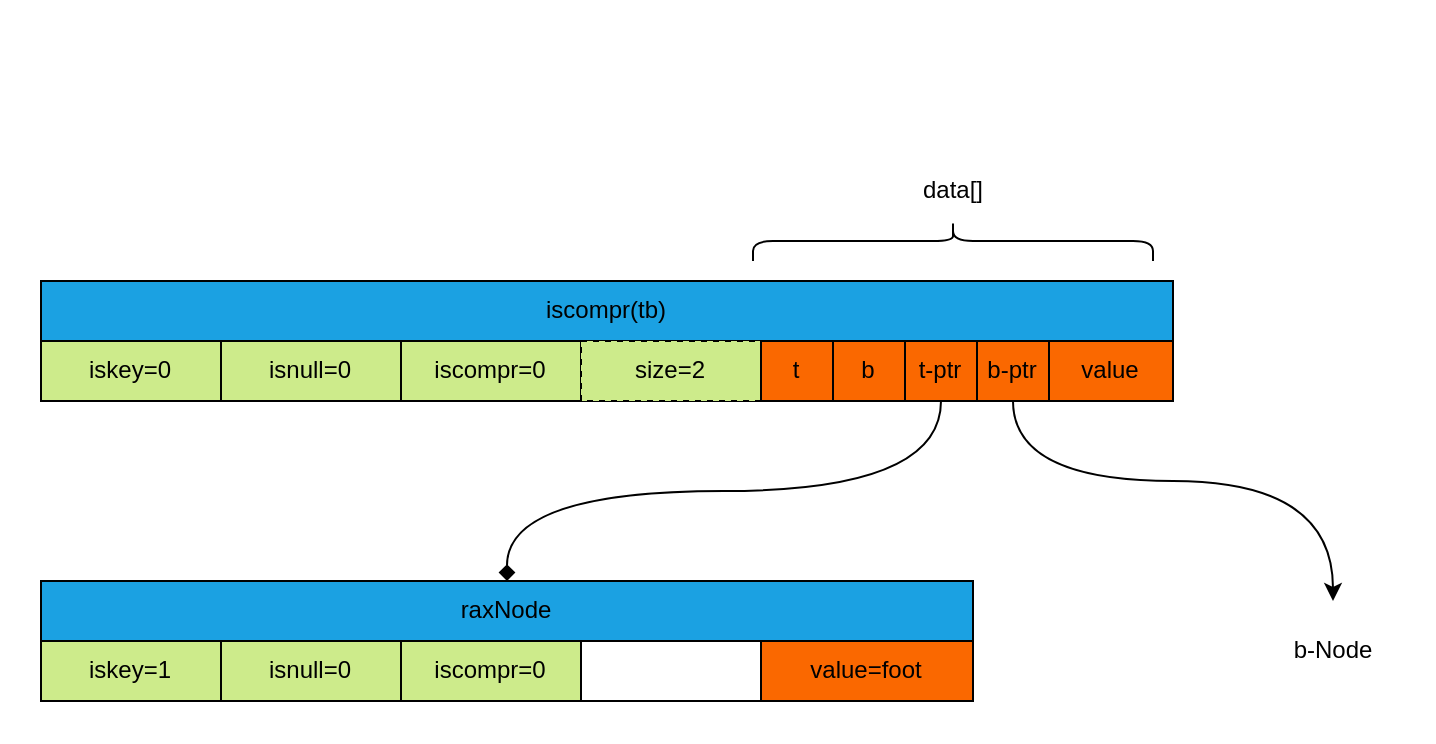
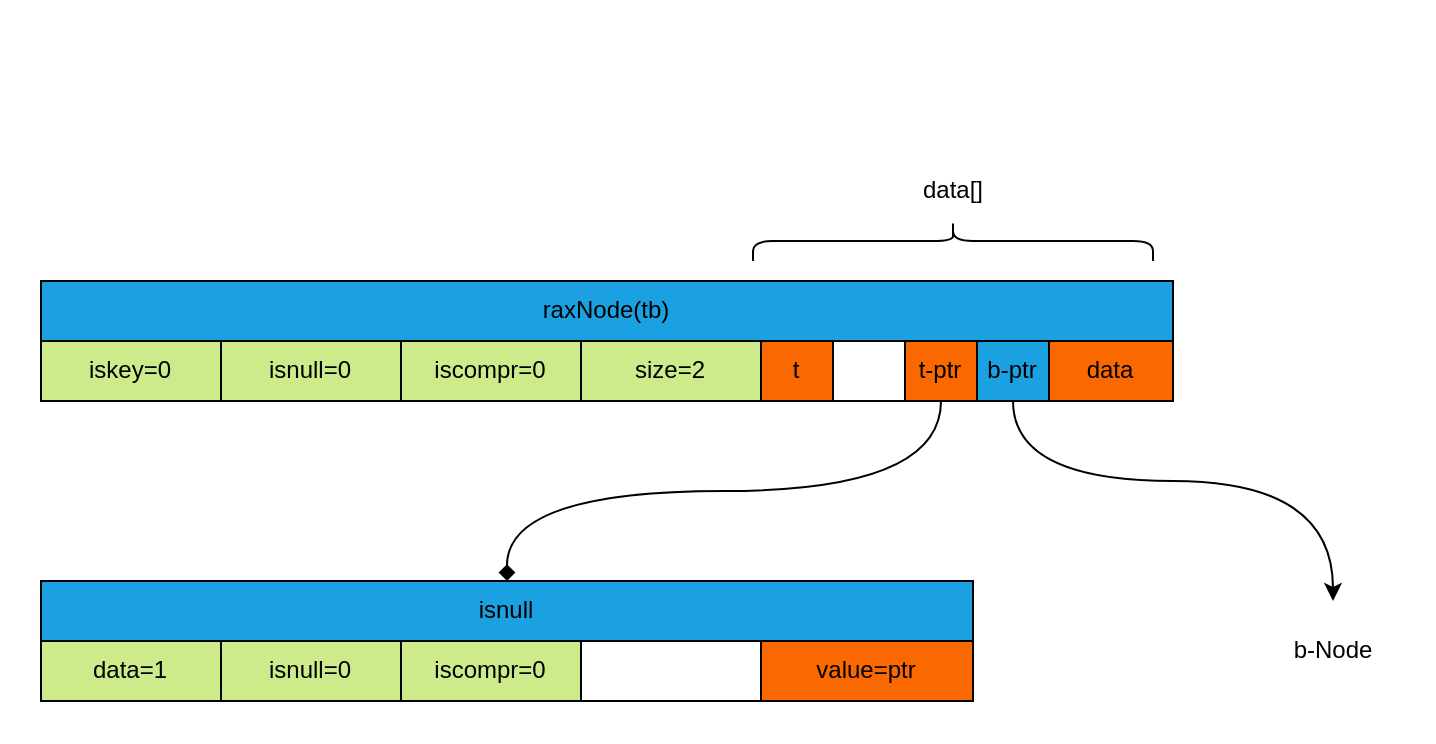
node "iscompr(tb)": label "iscompr(tb)" -> "raxNode(tb)"
node "size=2": style dashed -> solid
node "b": removed
node "b-ptr": fillcolor #fa6800 -> #1ba1e2
node "value": label "value" -> "data"
node "raxNode": label "raxNode" -> "isnull"
node "iskey=1": label "iskey=1" -> "data=1"
node "value=foot": label "value=foot" -> "value=ptr"
